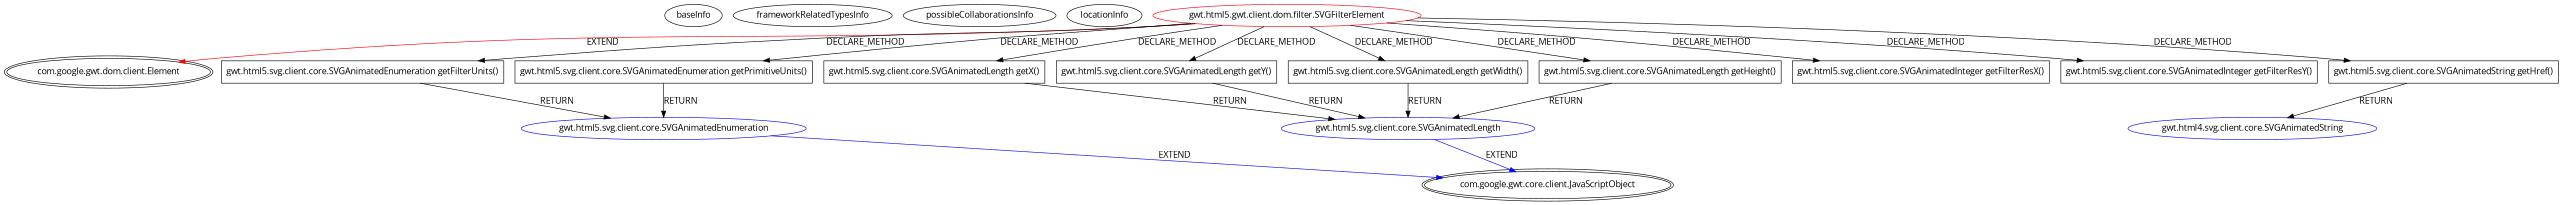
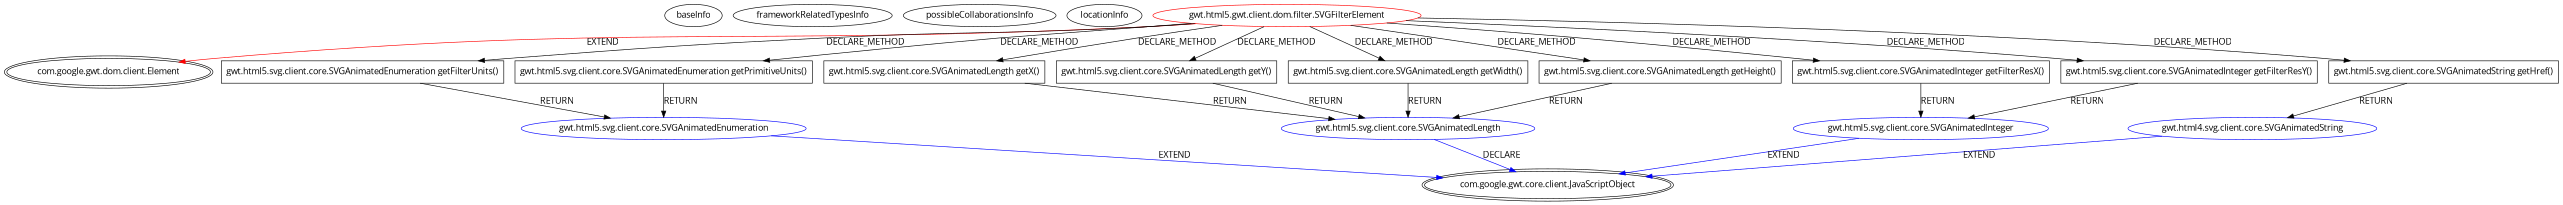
node "gwt.html5.svg.client.core.SVGAnimatedInteger": added
edge "gwt.html5.svg.client.core.SVGAnimatedLength" -> "com.google.gwt.core.client.JavaScriptObject": label "EXTEND" -> "DECLARE"
edge "gwt.html4.svg.client.core.SVGAnimatedString" -> "com.google.gwt.core.client.JavaScriptObject": added, label "EXTEND"
